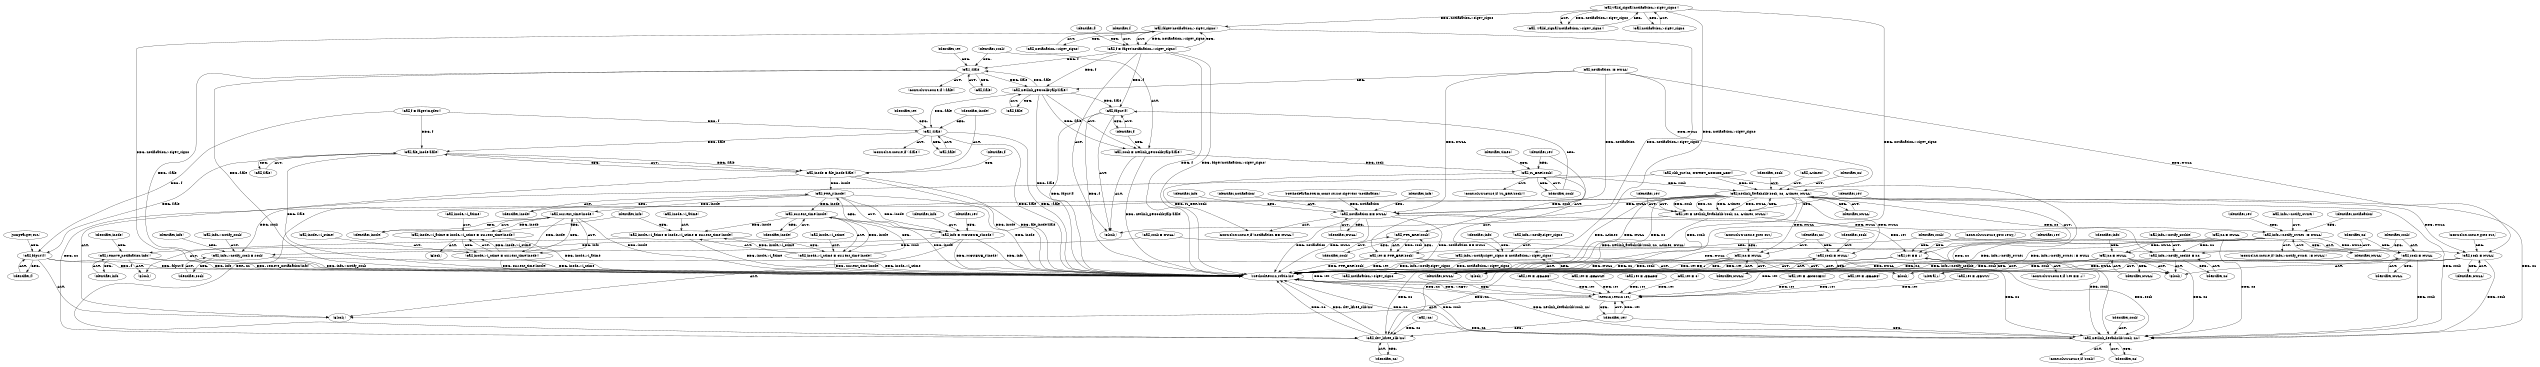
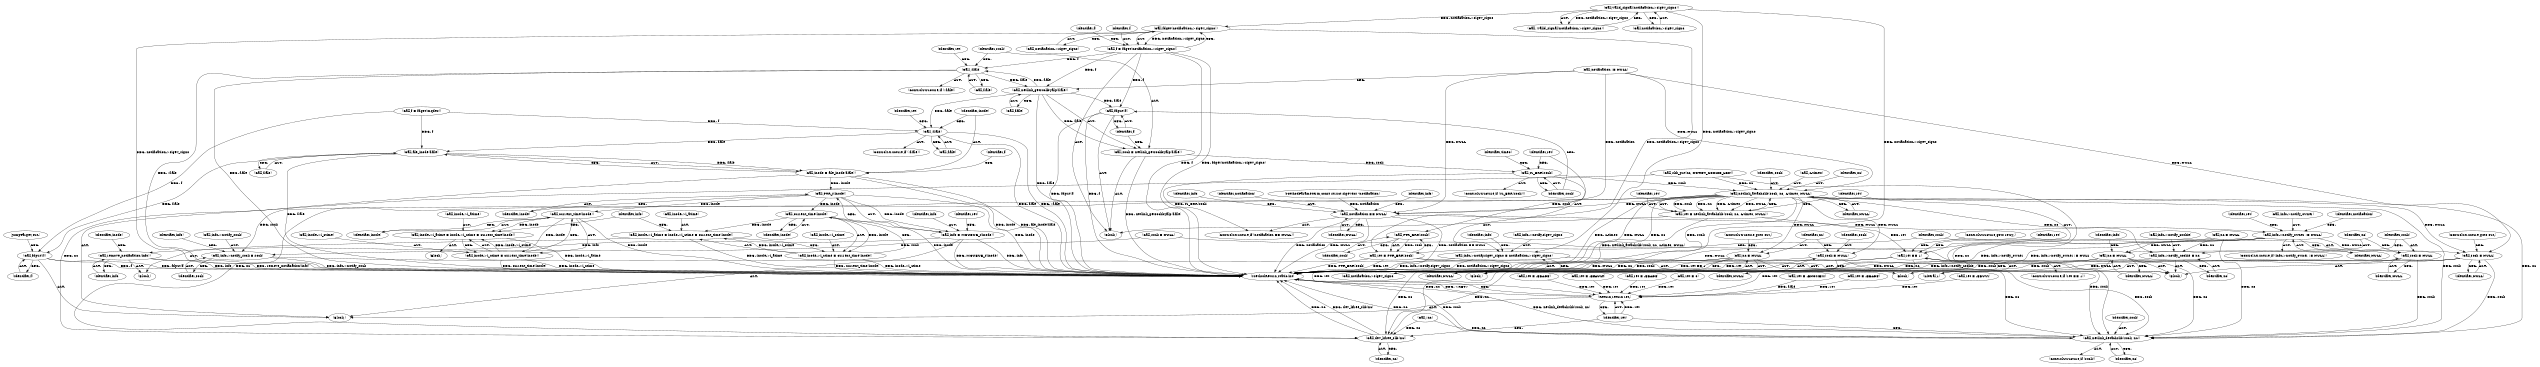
edge "(Call,netlink_attachskb(sock, nc, &timeo, NULL))" -> "(Call,dev_kfree_skb(nc))": label "ERR: nc" -> "DDG: nc"
edge "(Call,ret = -ENOMEM)" -> "(Return,return ret;)": label "DDG: ret" -> "DDG: f.file"
